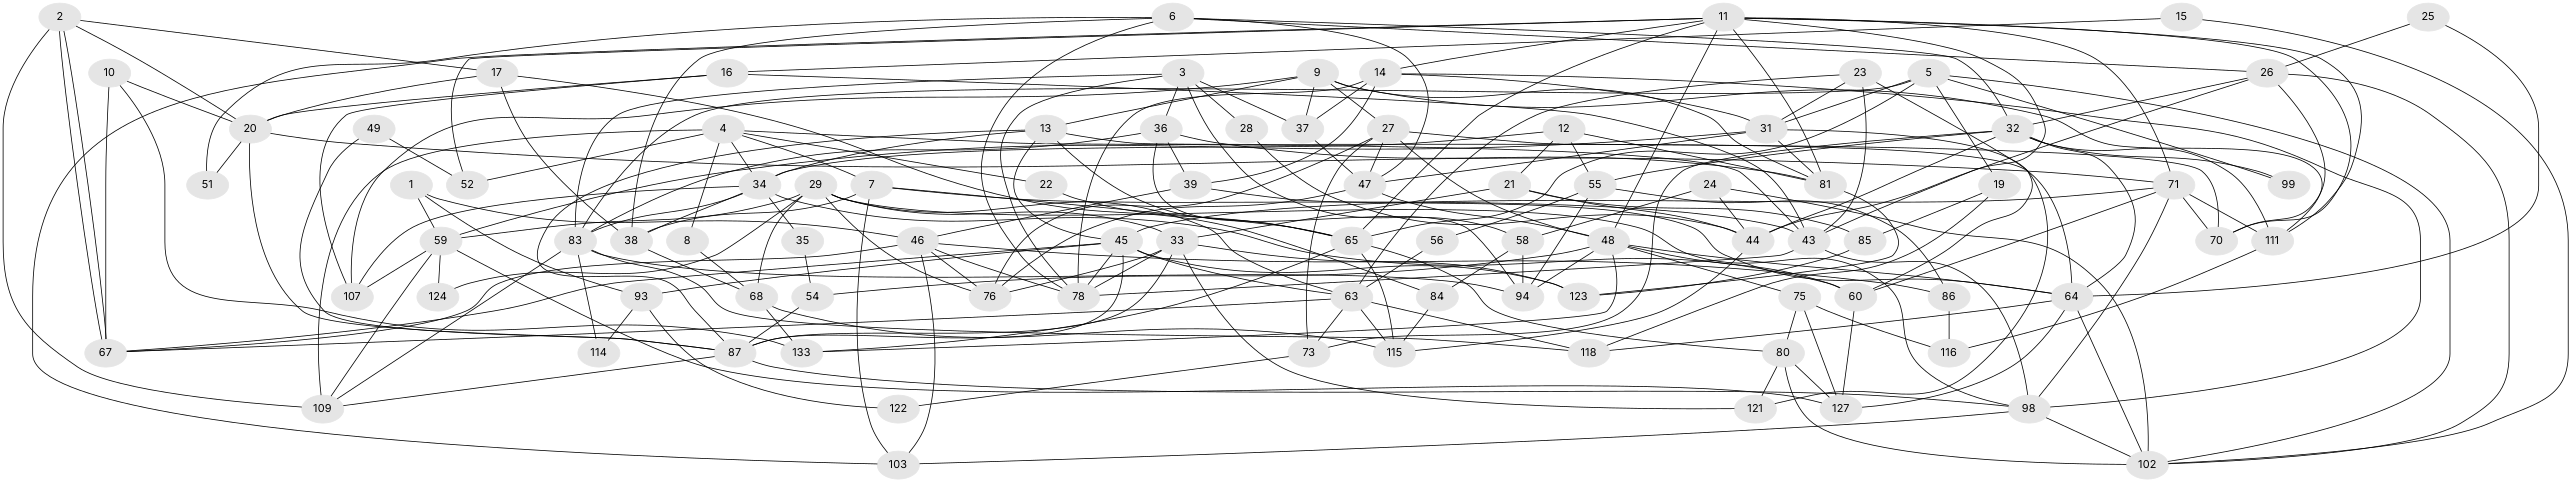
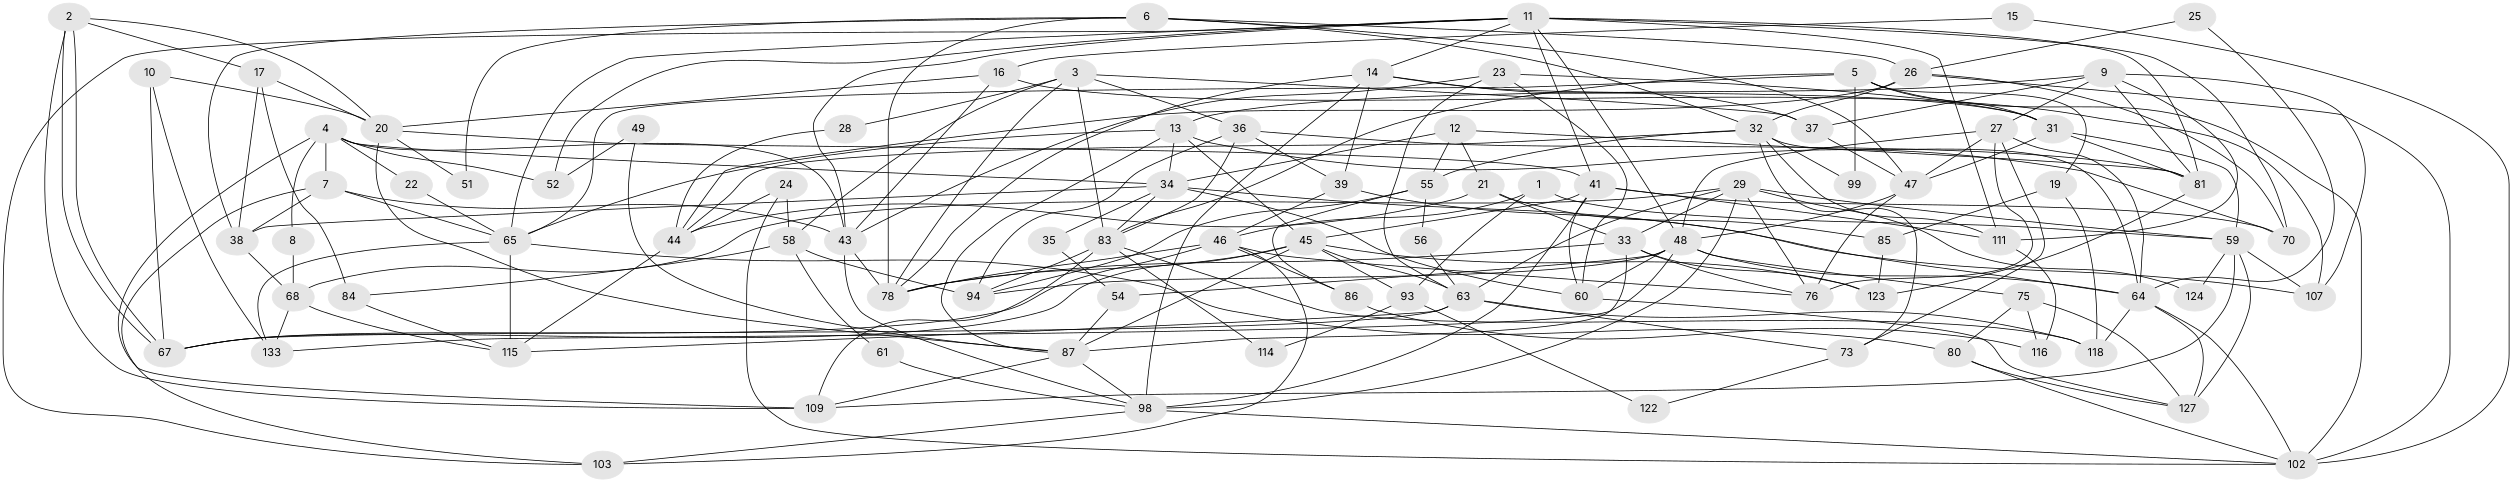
node "71": label "71" -> "41"
node "61": added
node "121": removed
